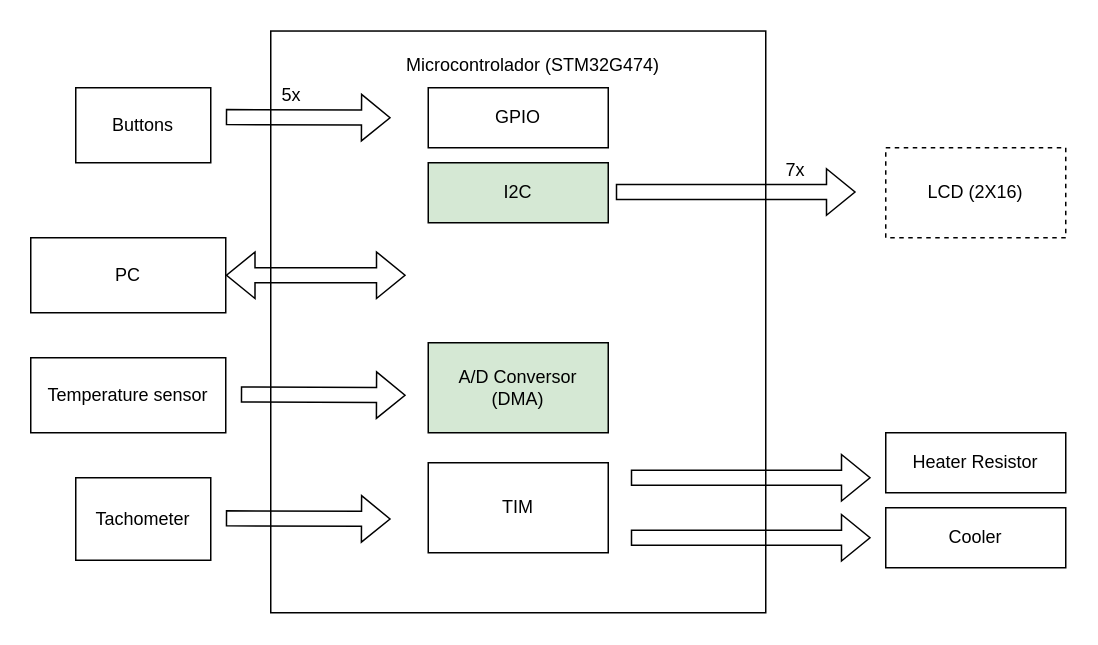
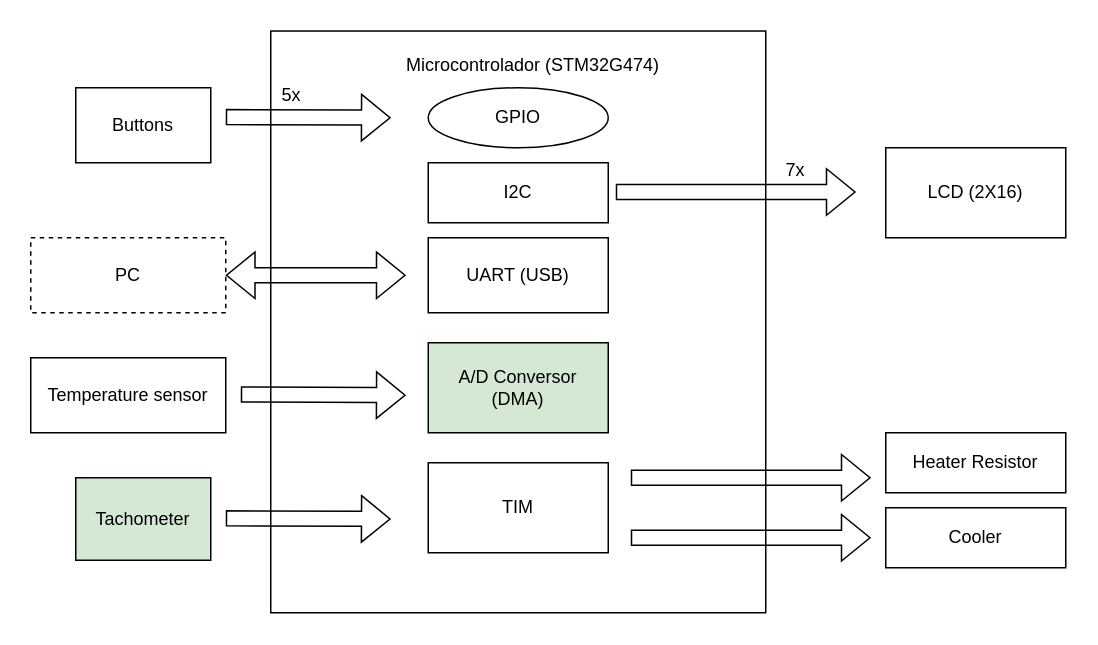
node "GPIO": shape rectangle -> ellipse
node "I2C": fillcolor #d5e8d4 -> #ffffff
node "LCD (2X16)": style dashed -> solid
node "PC": style solid -> dashed
node "UART (USB)": added
node "Tachometer": fillcolor #ffffff -> #d5e8d4
